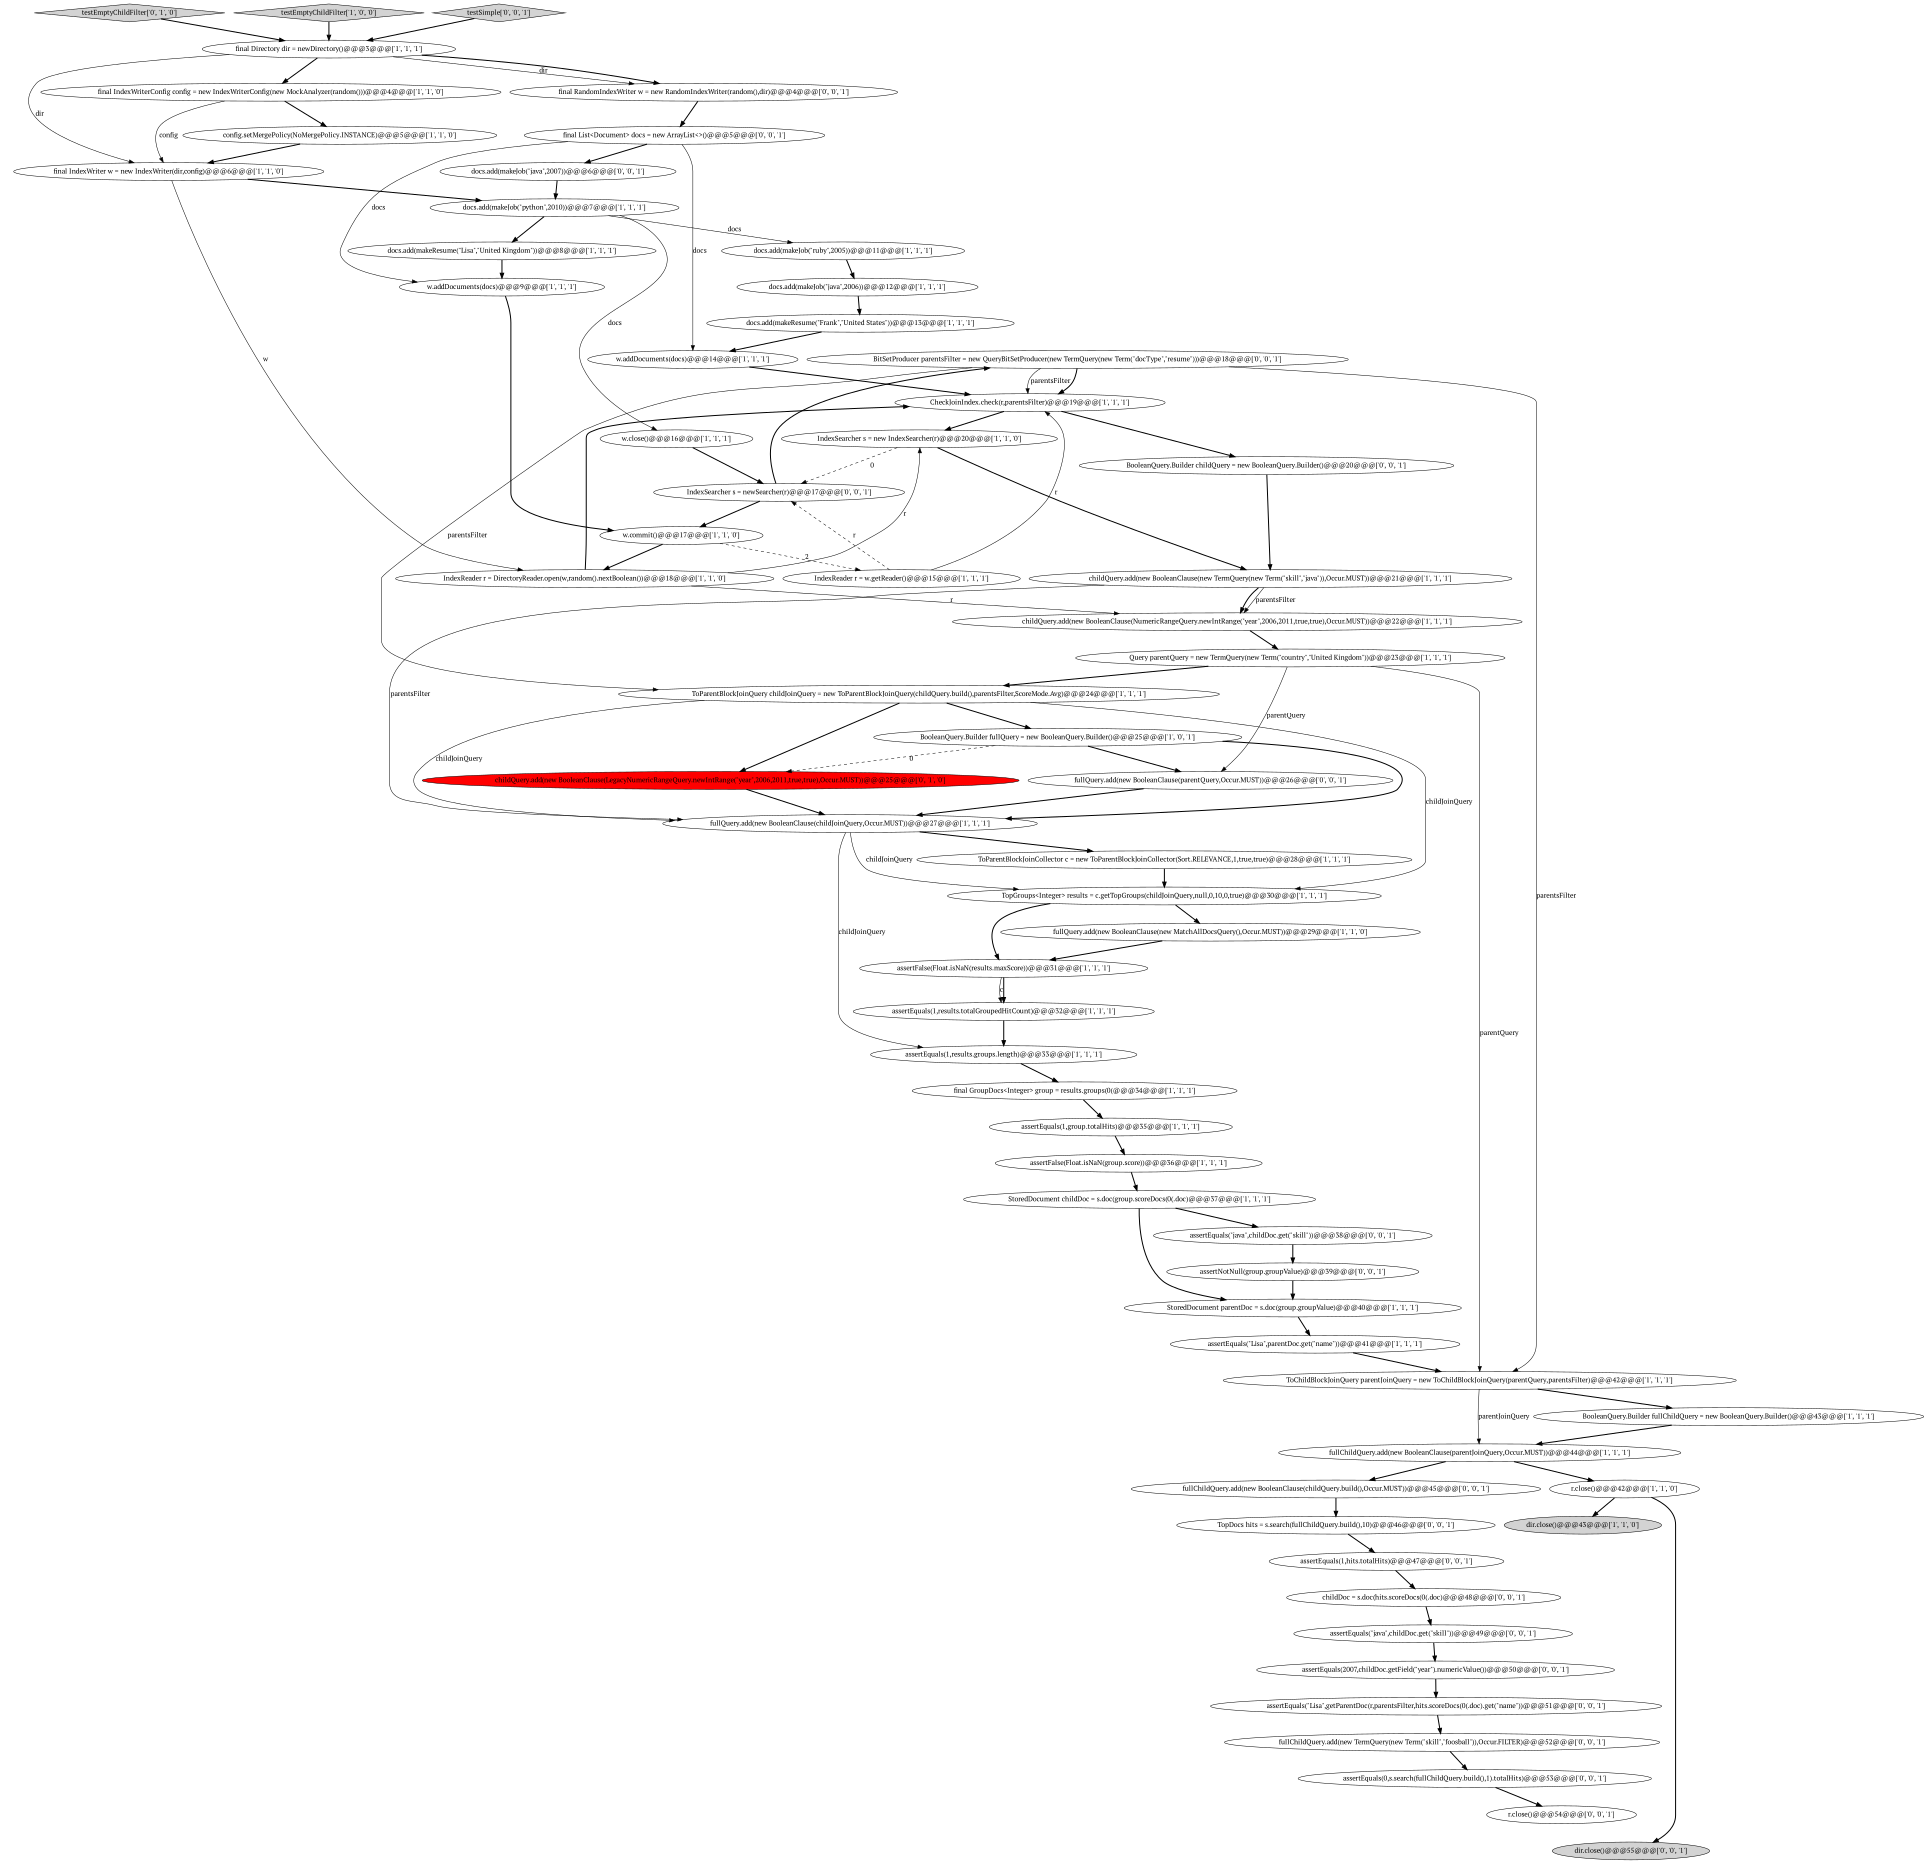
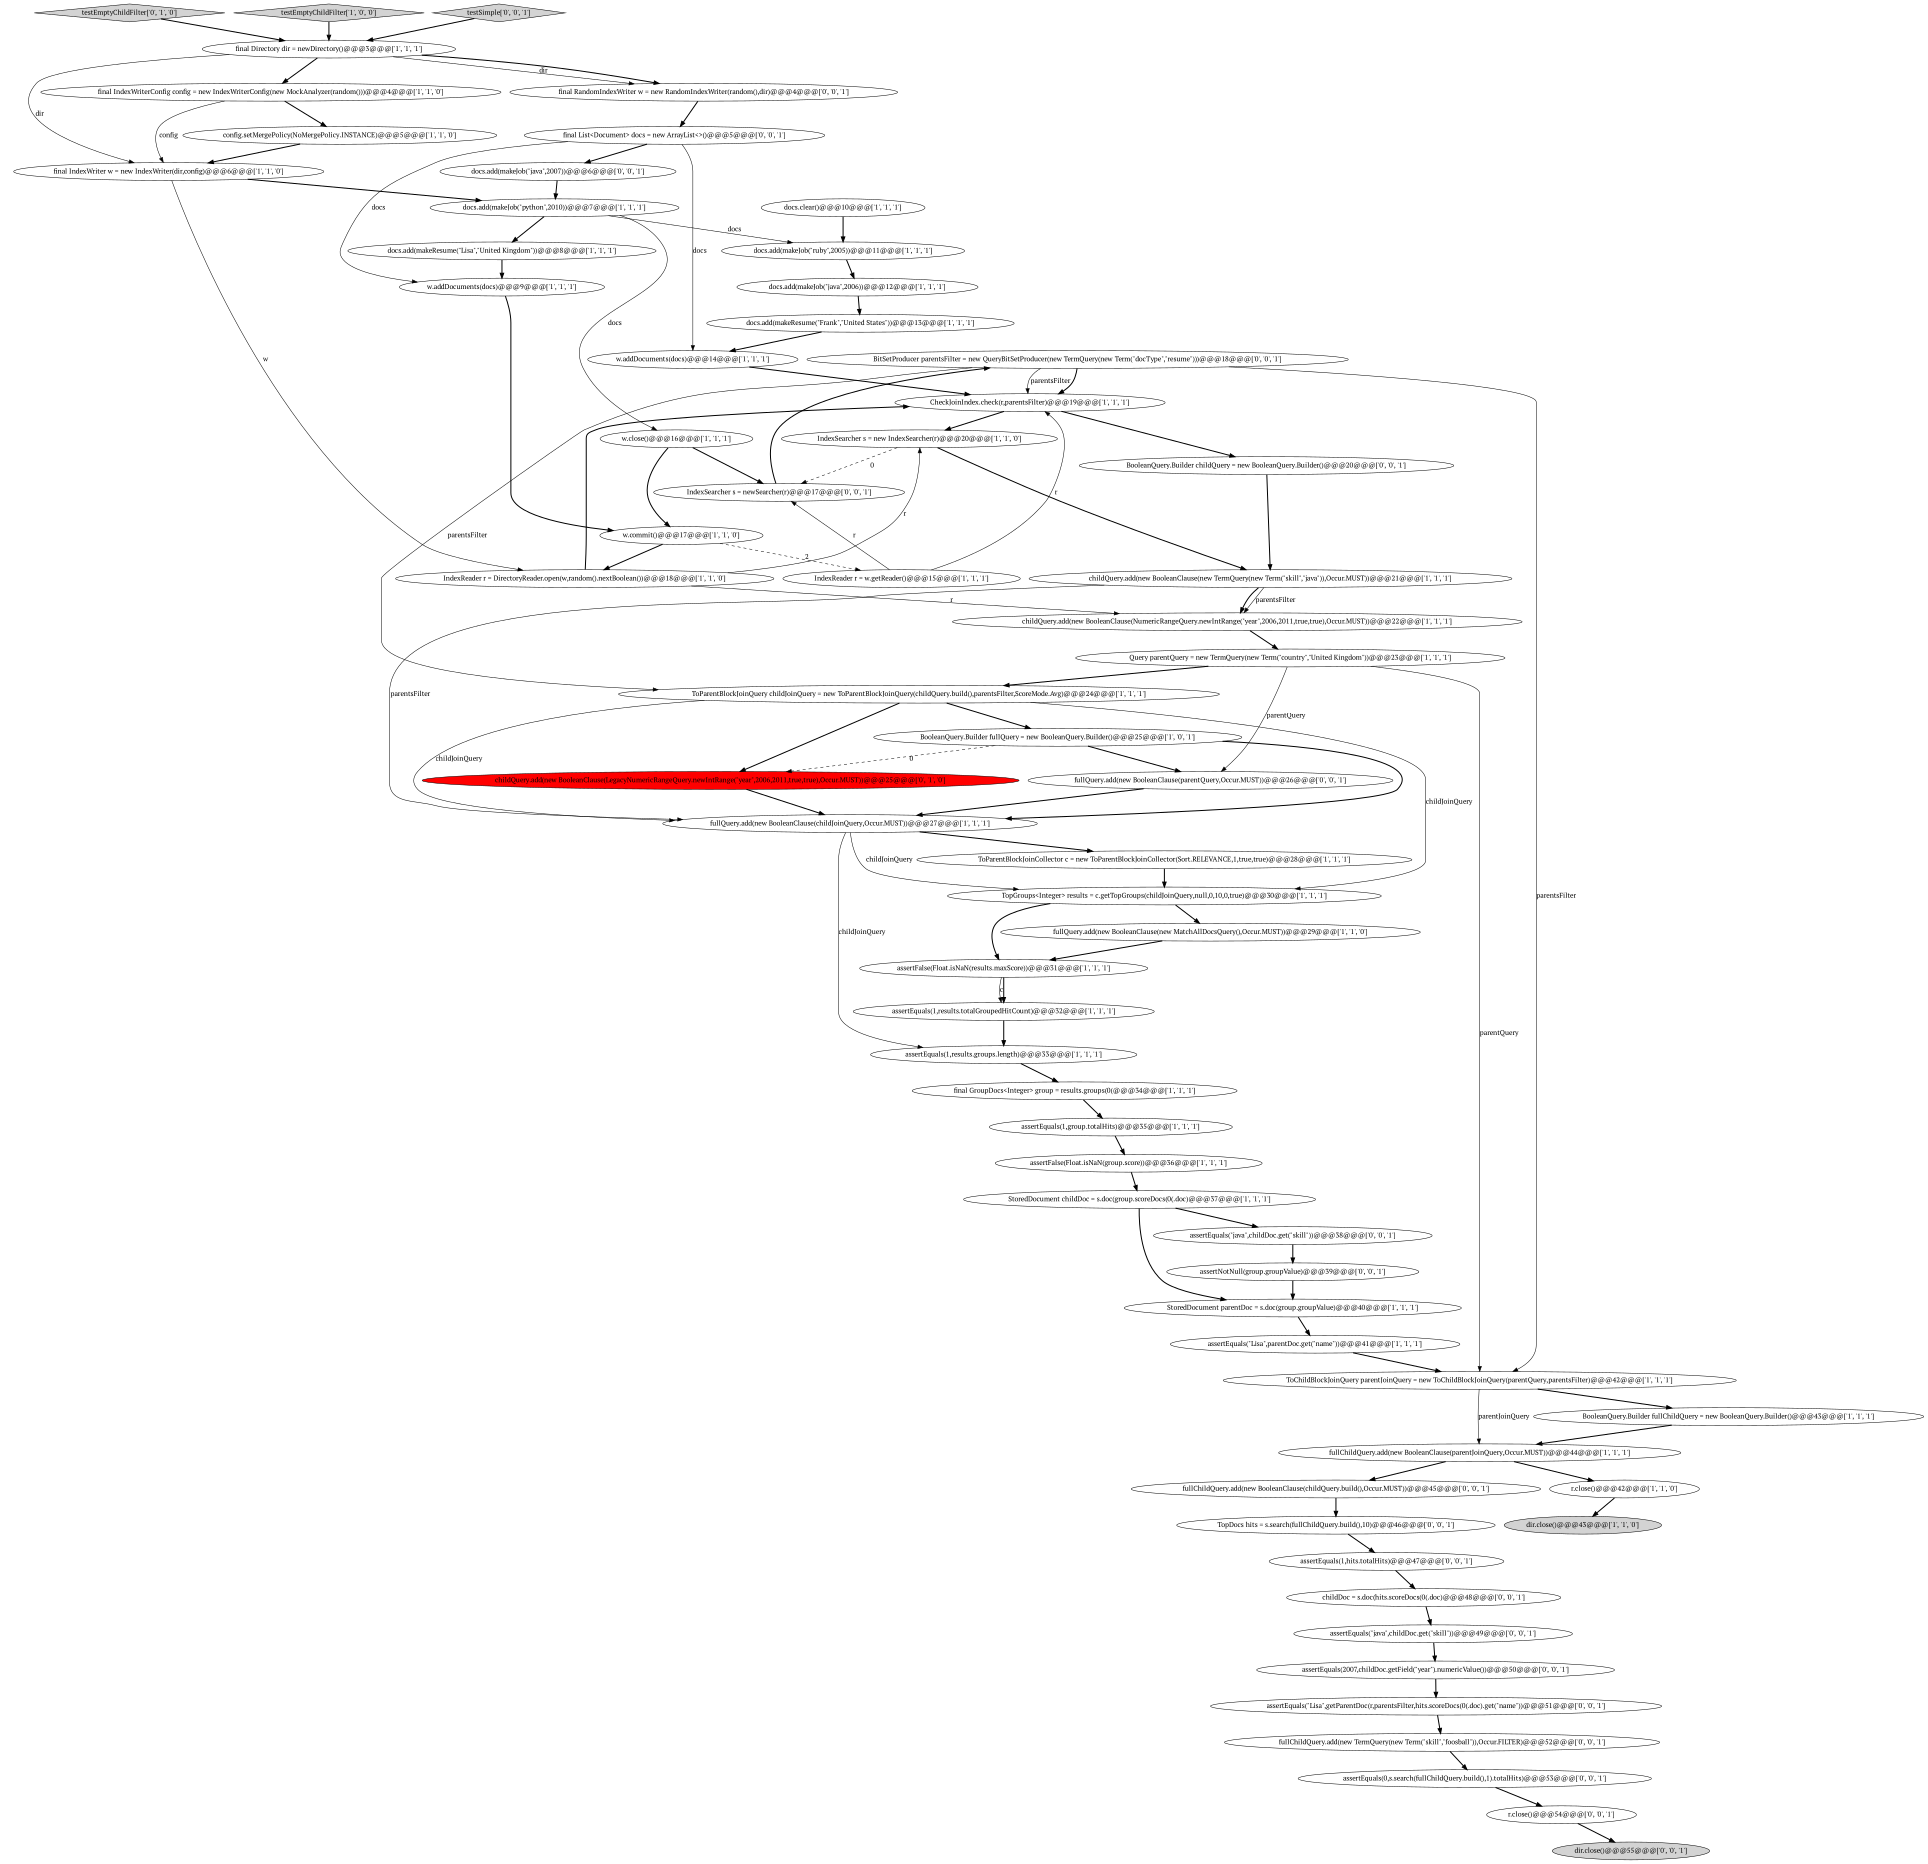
node "docs.clear()@@@10@@@['1', '1', '1']": added
edge "IndexSearcher s = newSearcher(r)@@@17@@@['0', '0', '1']" -> "w.commit()@@@17@@@['1', '1', '0']": now "w.close()@@@16@@@['1', '1', '1']" -> "w.commit()@@@17@@@['1', '1', '0']"
edge "IndexReader r = w.getReader()@@@15@@@['1', '1', '1']" -> "IndexSearcher s = newSearcher(r)@@@17@@@['0', '0', '1']": style dashed -> solid
edge "r.close()@@@42@@@['1', '1', '0']" -> "dir.close()@@@55@@@['0', '0', '1']": now "r.close()@@@54@@@['0', '0', '1']" -> "dir.close()@@@55@@@['0', '0', '1']"
